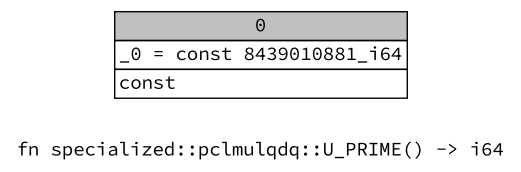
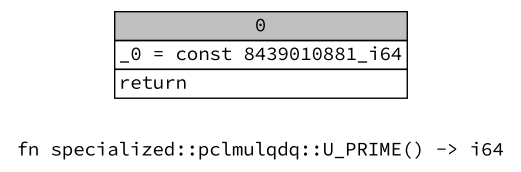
node "0": text "const" -> "return"
